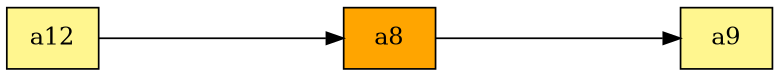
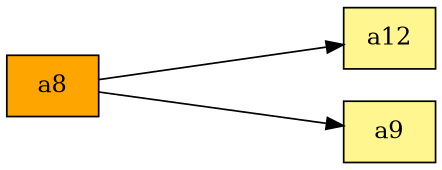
edge "a12" -> "a8": reversed
